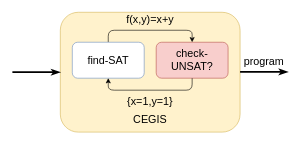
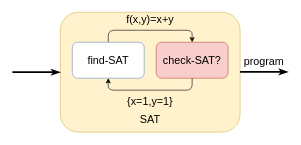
node "check-UNSAT?": label "check-UNSAT?" -> "check-SAT?"
node "CEGIS": label "CEGIS" -> "SAT"
